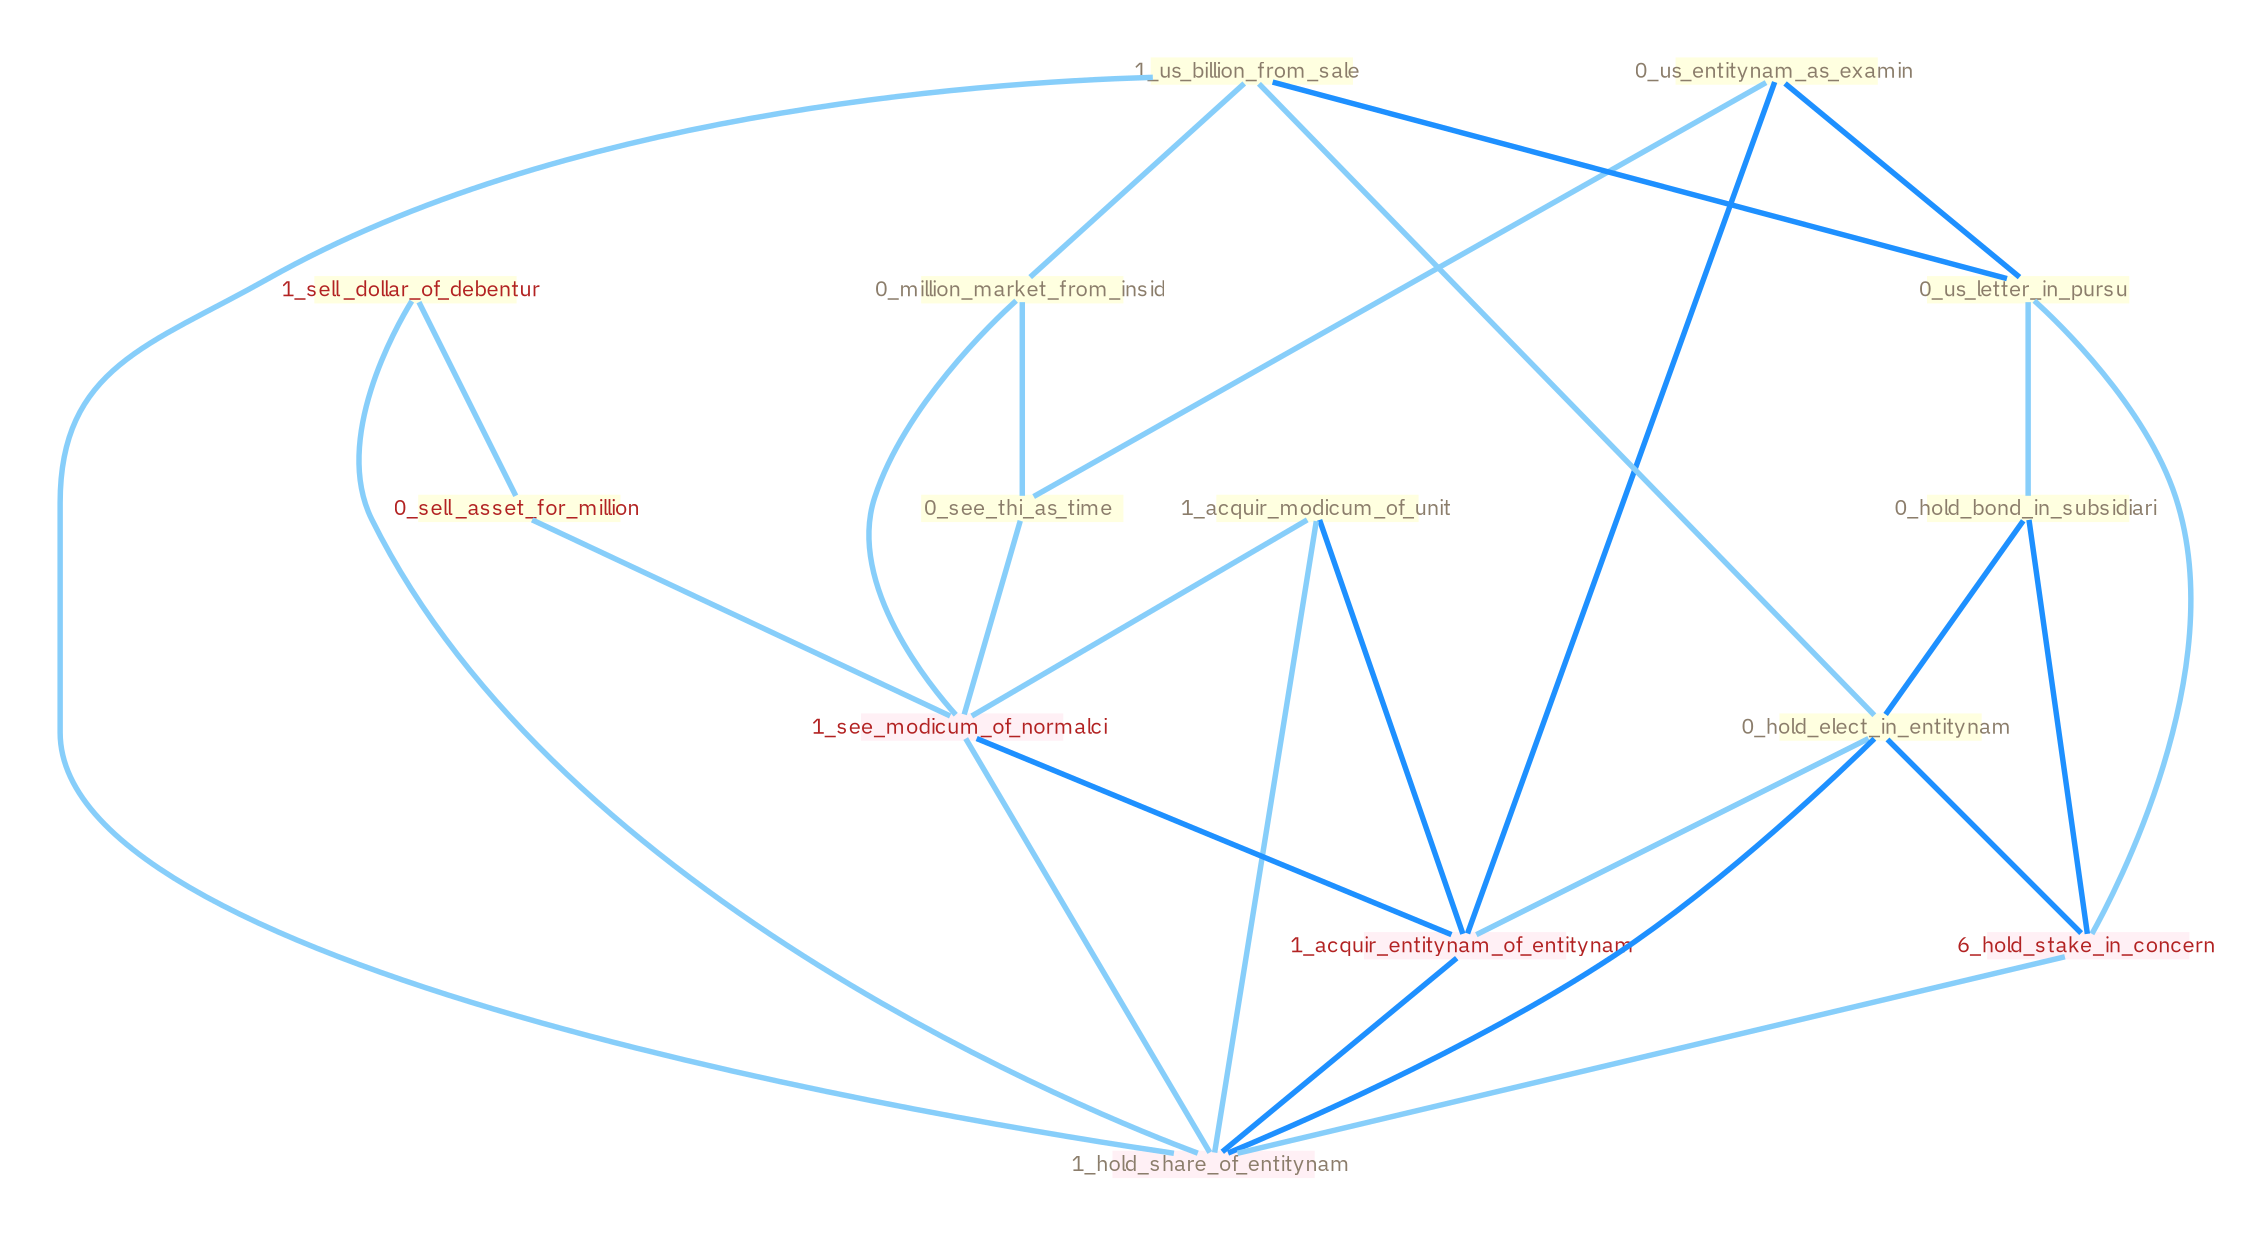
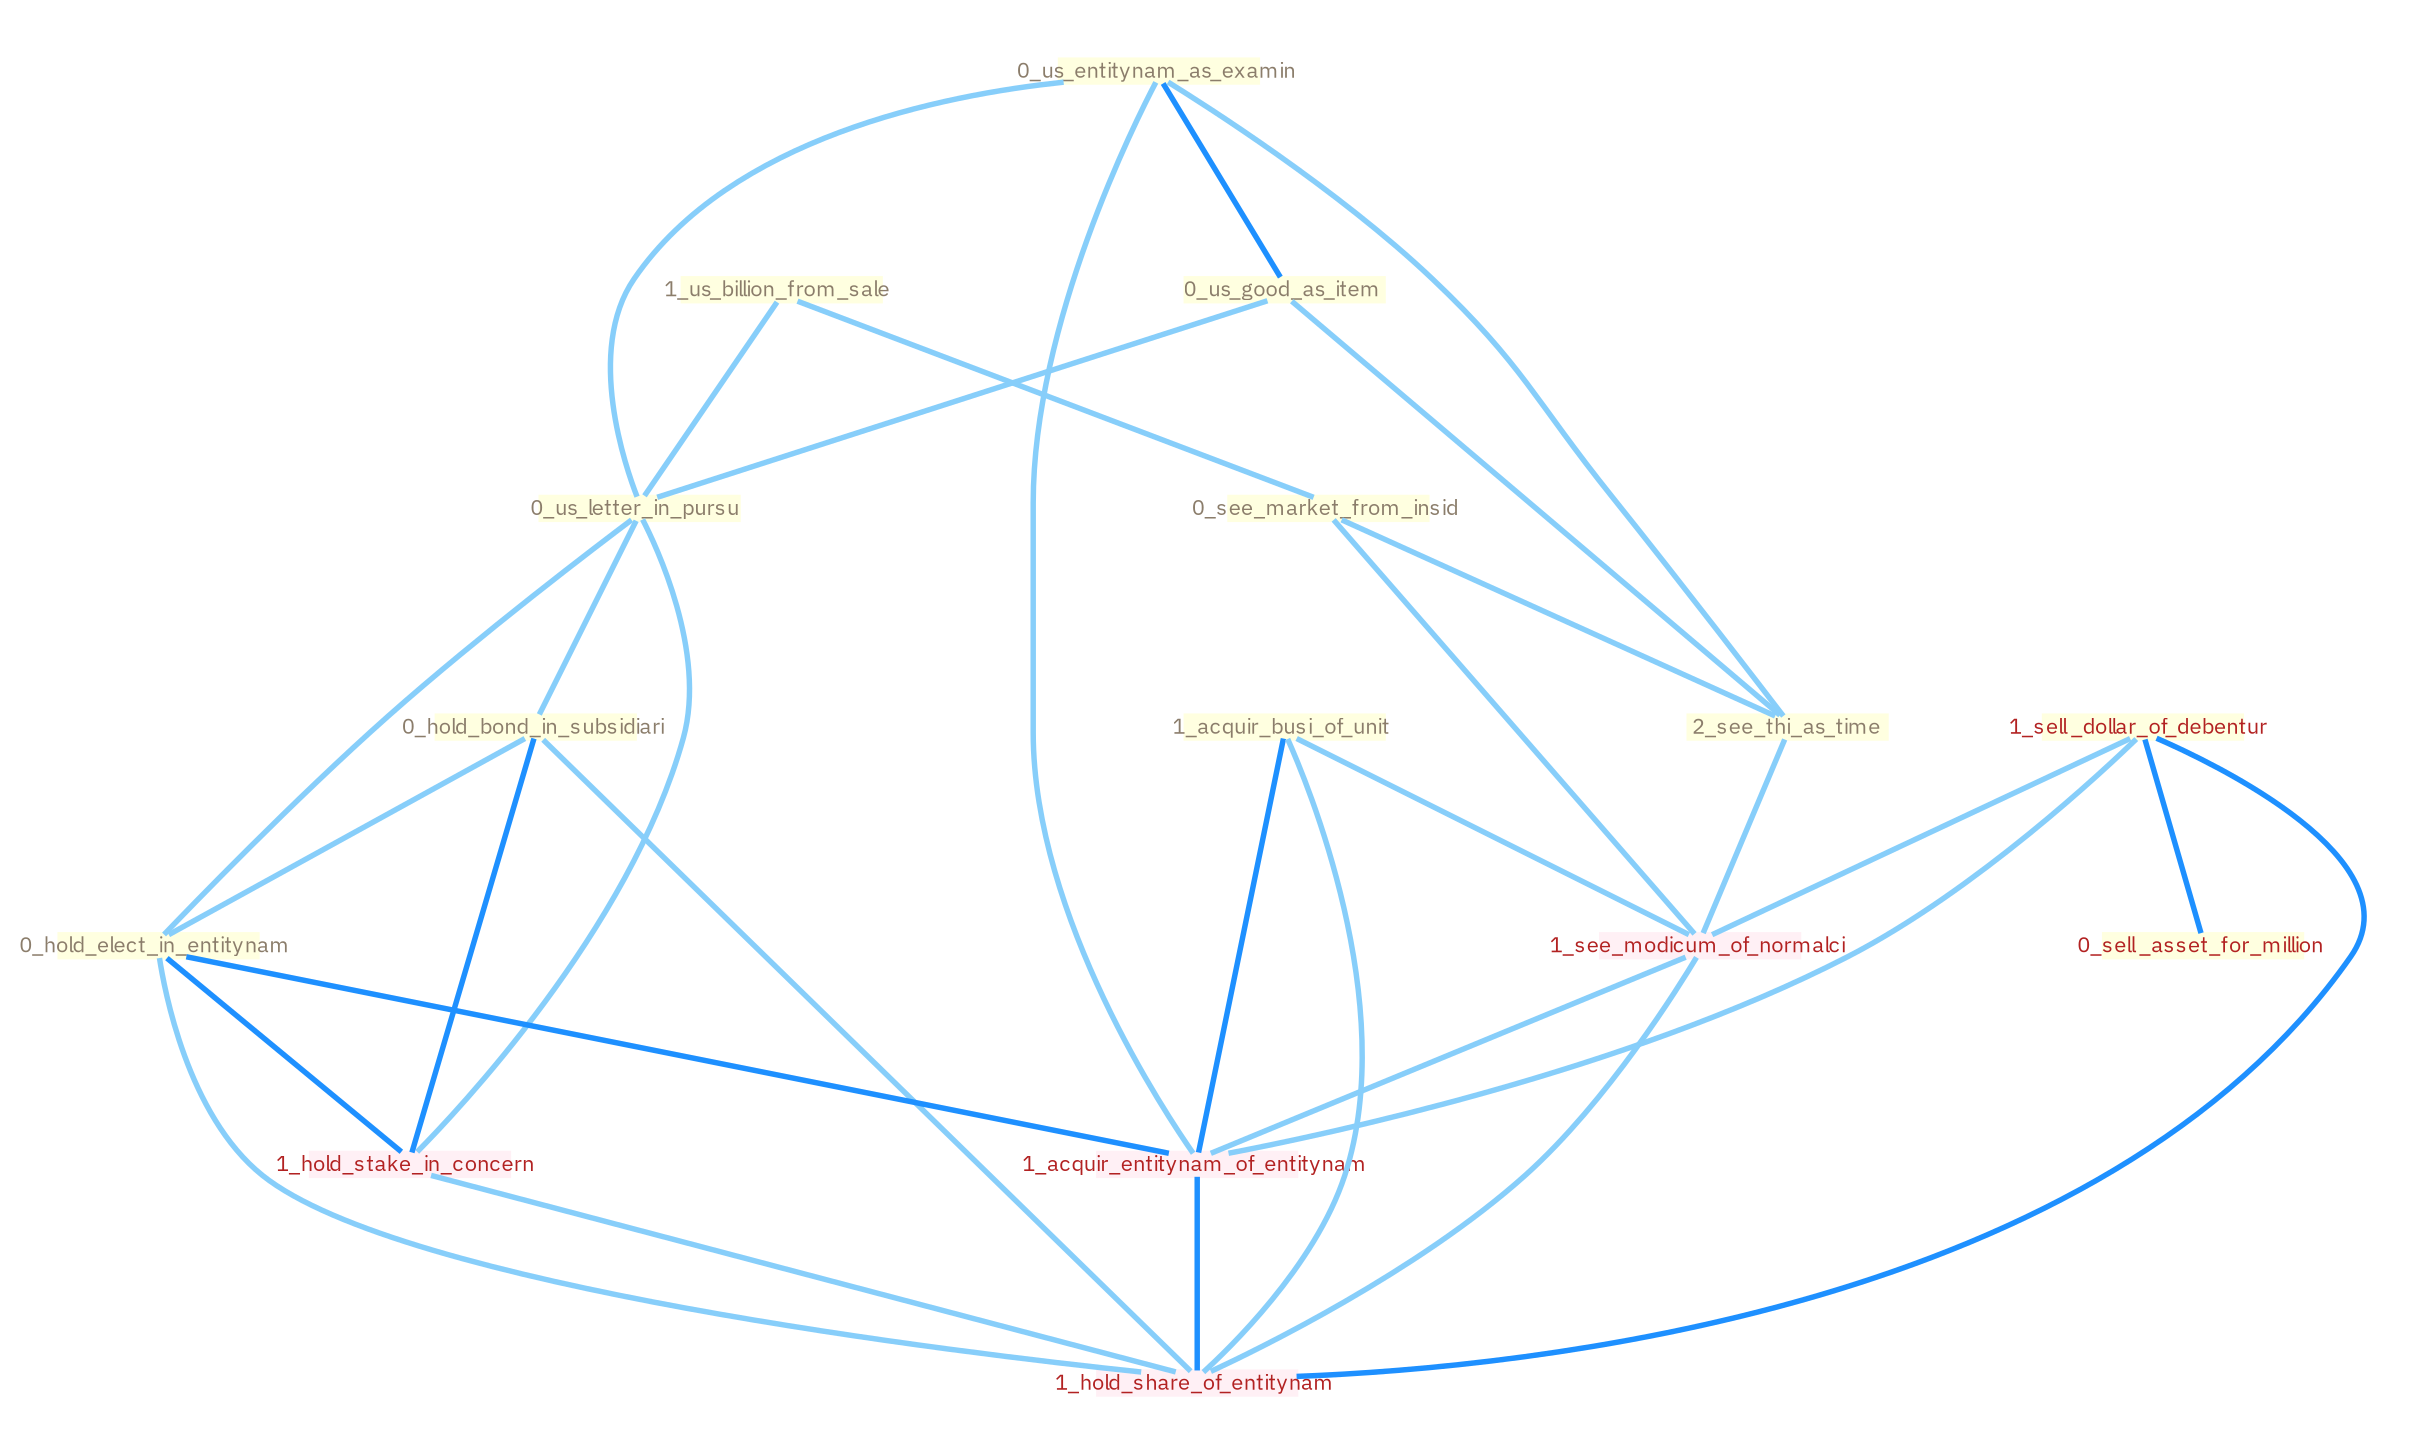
edge "0_us_entitynam_as_examin" -- "0_us_letter_in_pursu": color #1e90ff -> #87cefa
edge "1_us_billion_from_sale" -- "0_us_letter_in_pursu": color #1e90ff -> #87cefa
node "0_million_market_from_insid": label "0_million_market_from_insid" -> "0_see_market_from_insid"
node "0_us_good_as_item": added
edge "1_sell_dollar_of_debentur" -- "0_sell_asset_for_million": color #87cefa -> #1e90ff
edge "1_us_billion_from_sale" -- "0_hold_elect_in_entitynam": now "0_us_letter_in_pursu" -- "0_hold_elect_in_entitynam"
node "0_see_thi_as_time": label "0_see_thi_as_time" -> "2_see_thi_as_time"
node "1_acquir_modicum_of_unit": label "1_acquir_modicum_of_unit" -> "1_acquir_busi_of_unit"
edge "0_us_entitynam_as_examin" -- "1_acquir_entitynam_of_entitynam": color #1e90ff -> #87cefa
edge "1_us_billion_from_sale" -- "1_hold_share_of_entitynam": now "0_hold_bond_in_subsidiari" -- "1_hold_share_of_entitynam"
edge "0_sell_asset_for_million" -- "1_see_modicum_of_normalci": now "1_sell_dollar_of_debentur" -- "1_see_modicum_of_normalci"
edge "0_hold_bond_in_subsidiari" -- "0_hold_elect_in_entitynam": color #1e90ff -> #87cefa
edge "1_sell_dollar_of_debentur" -- "1_hold_share_of_entitynam": color #87cefa -> #1e90ff
edge "1_see_modicum_of_normalci" -- "1_acquir_entitynam_of_entitynam": color #1e90ff -> #87cefa
edge "0_hold_elect_in_entitynam" -- "1_acquir_entitynam_of_entitynam": color #87cefa -> #1e90ff
node "6_hold_stake_in_concern": label "6_hold_stake_in_concern" -> "1_hold_stake_in_concern"
edge "0_hold_elect_in_entitynam" -- "1_hold_share_of_entitynam": color #1e90ff -> #87cefa
edge "1_sell_dollar_of_debentur" -- "1_acquir_entitynam_of_entitynam": added
node "1_hold_share_of_entitynam": fontcolor #8b7d6b -> #b22222
